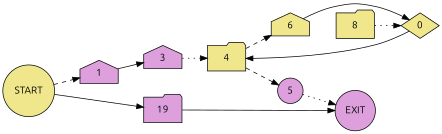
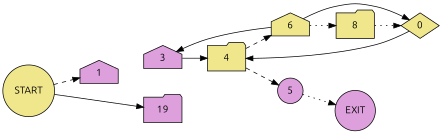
edge "6" -> "8": added
edge "3" -> "4": style dotted -> solid
edge "1" -> "3": now "6" -> "3"
edge "19" -> "EXIT": removed
